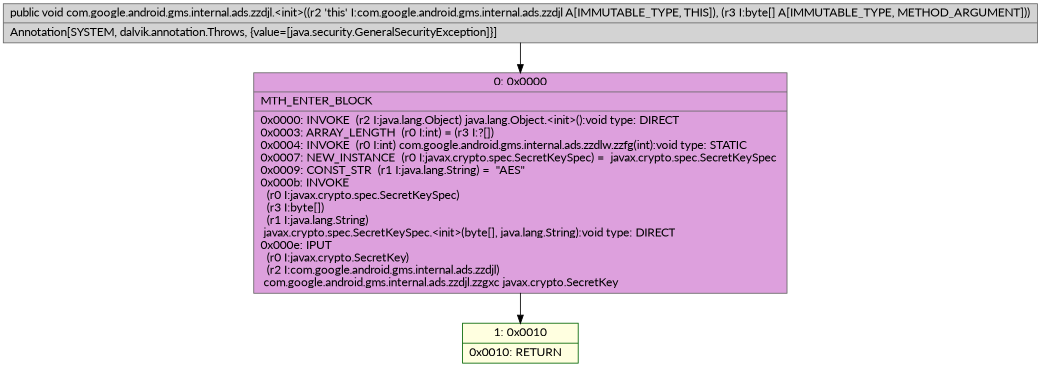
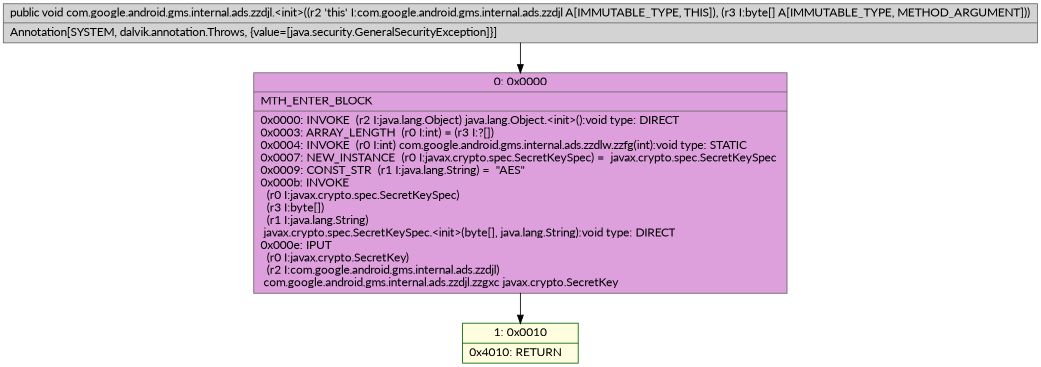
node "1: 0x0010": text "0x0010: RETURN" -> "0x4010: RETURN"
